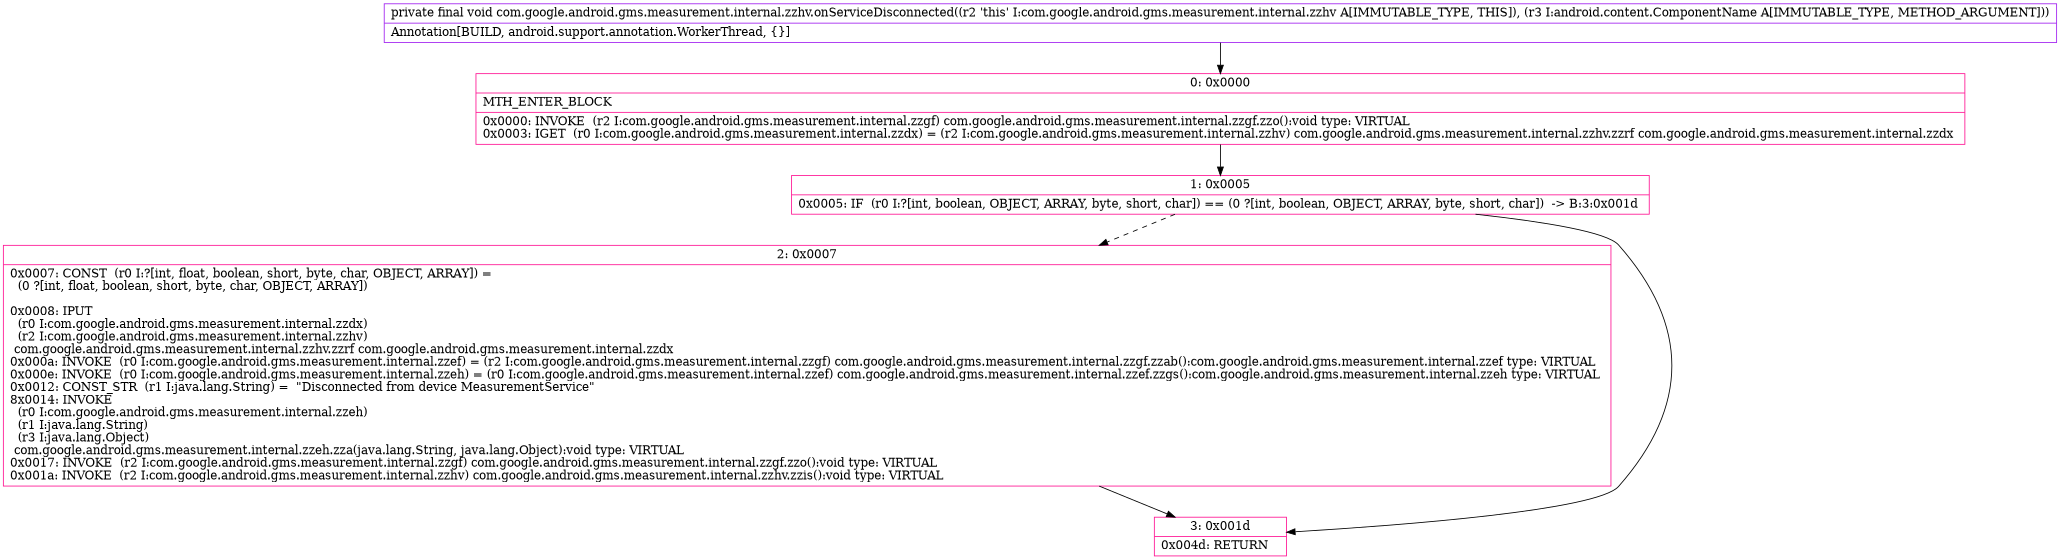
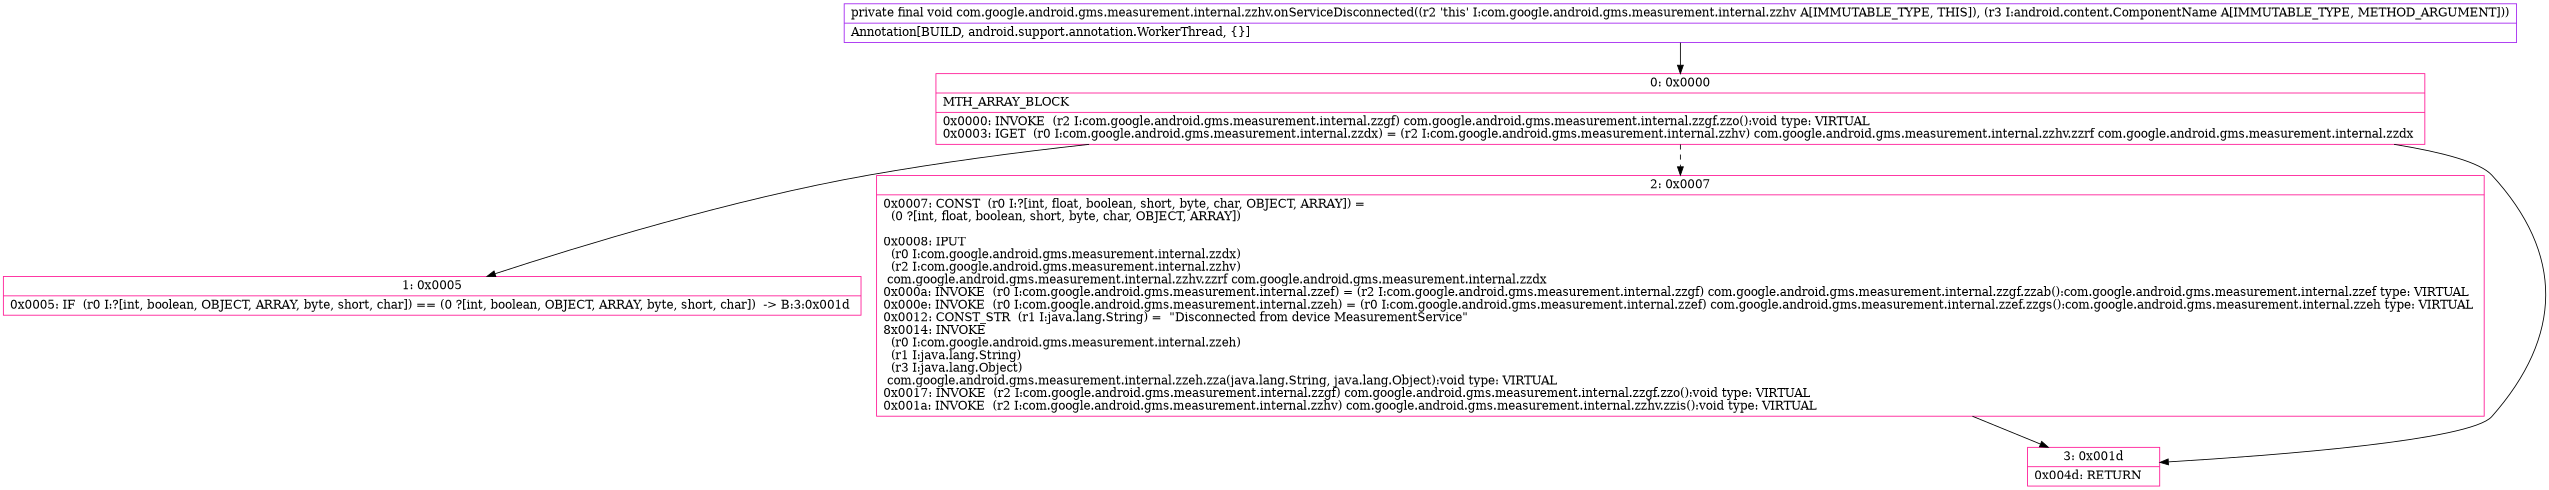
node "0: 0x0000": text "MTH_ENTER_BLOCK" -> "MTH_ARRAY_BLOCK"
edge "1: 0x0005" -> "2: 0x0007": now "0: 0x0000" -> "2: 0x0007"
edge "1: 0x0005" -> "3: 0x001d": now "0: 0x0000" -> "3: 0x001d"
